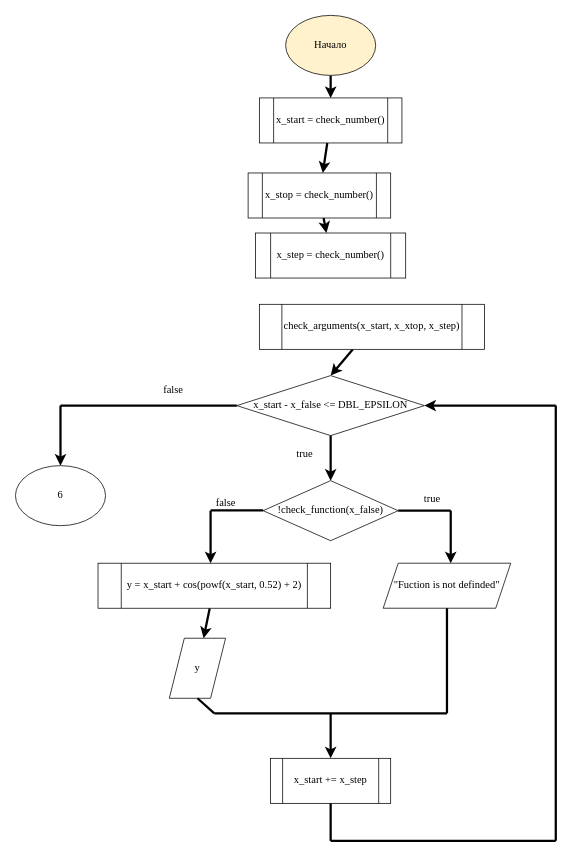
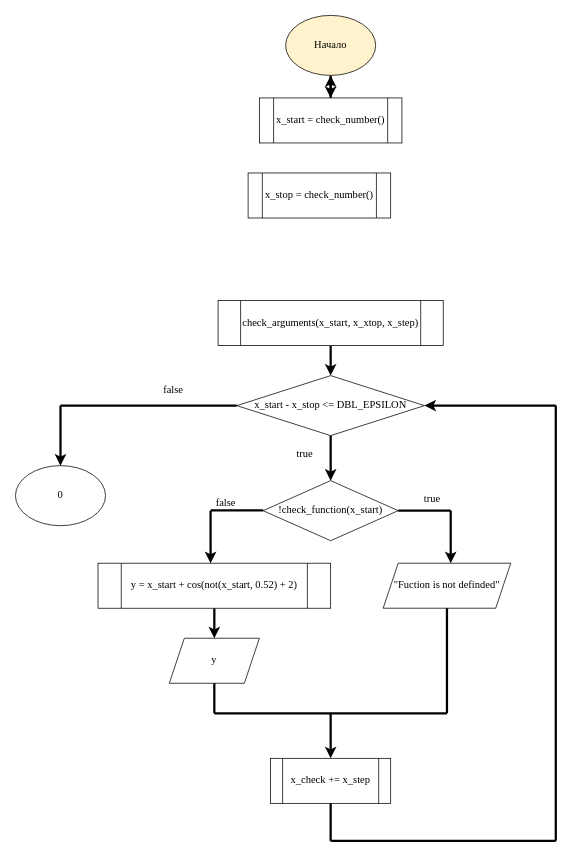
edge "x_start = check_number()" -> "x_stop = check_number()": now "x_start = check_number()" -> "Начало"
edge "x_stop = check_number()" -> "x_step = check_number()": removed
node "x_step = check_number()": removed
node "check_arguments(x_start, x_xtop, x_step)": moved (372, 327) -> (330, 323)
node "x_start - x_false <= DBL_EPSILON": label "x_start - x_false <= DBL_EPSILON" -> "x_start - x_stop <= DBL_EPSILON"
node "6": label "6" -> "0"
node "!check_function(x_false)": label "!check_function(x_false)" -> "!check_function(x_start)"
node "y = x_start + cos(powf(x_start, 0.52) + 2)": label "y = x_start + cos(powf(x_start, 0.52) + 2)" -> "y = x_start + cos(not(x_start, 0.52) + 2)"
node "y": size 56x60 -> 90x45
node "x_start += x_step": label "x_start += x_step" -> "x_check += x_step"
